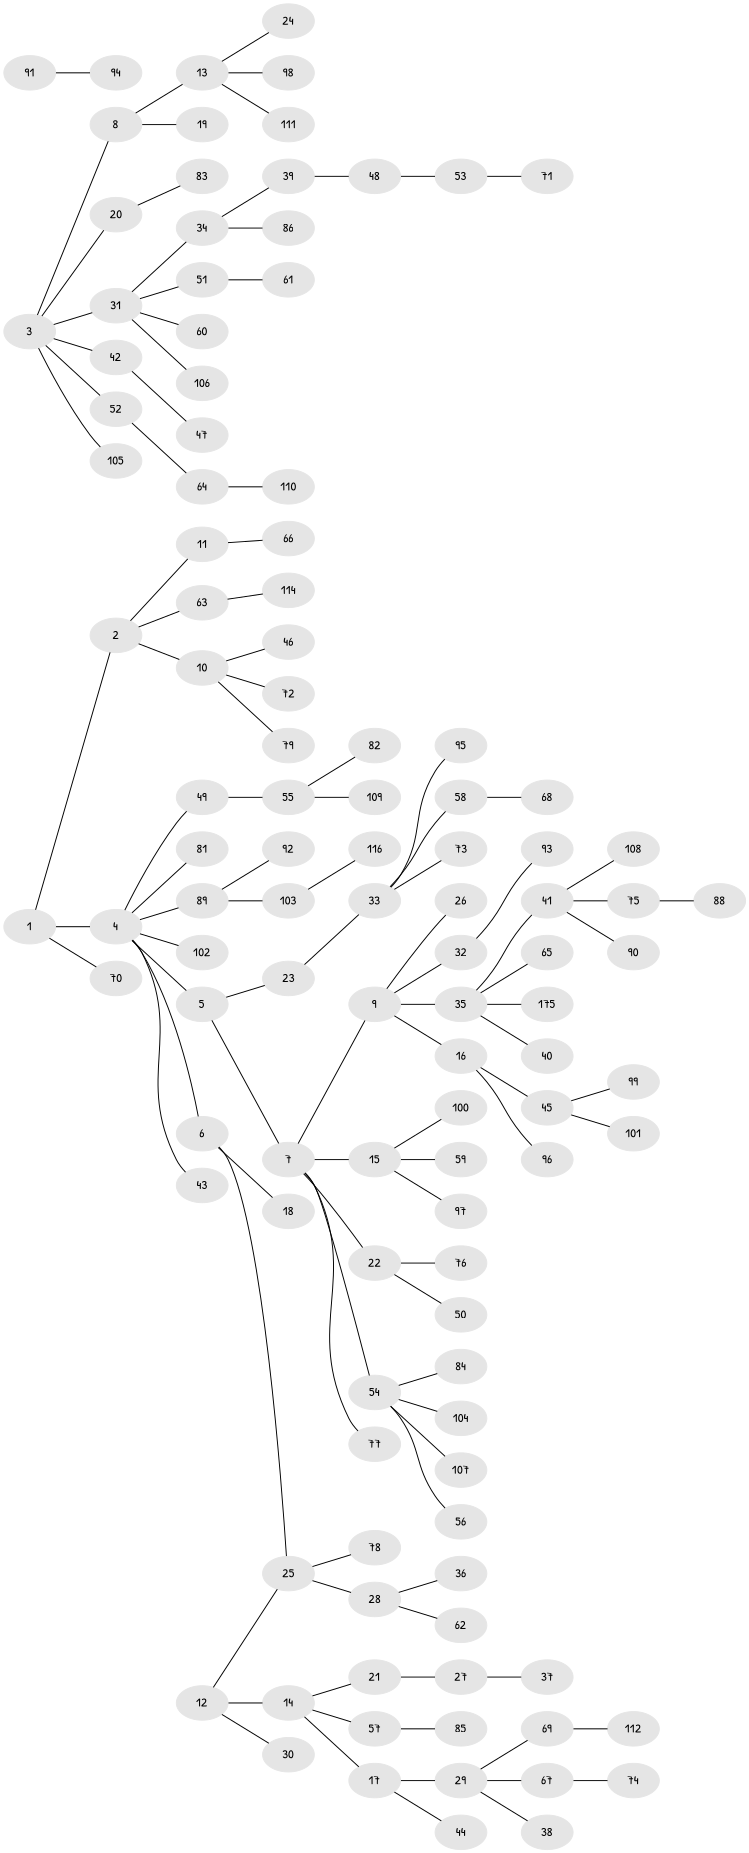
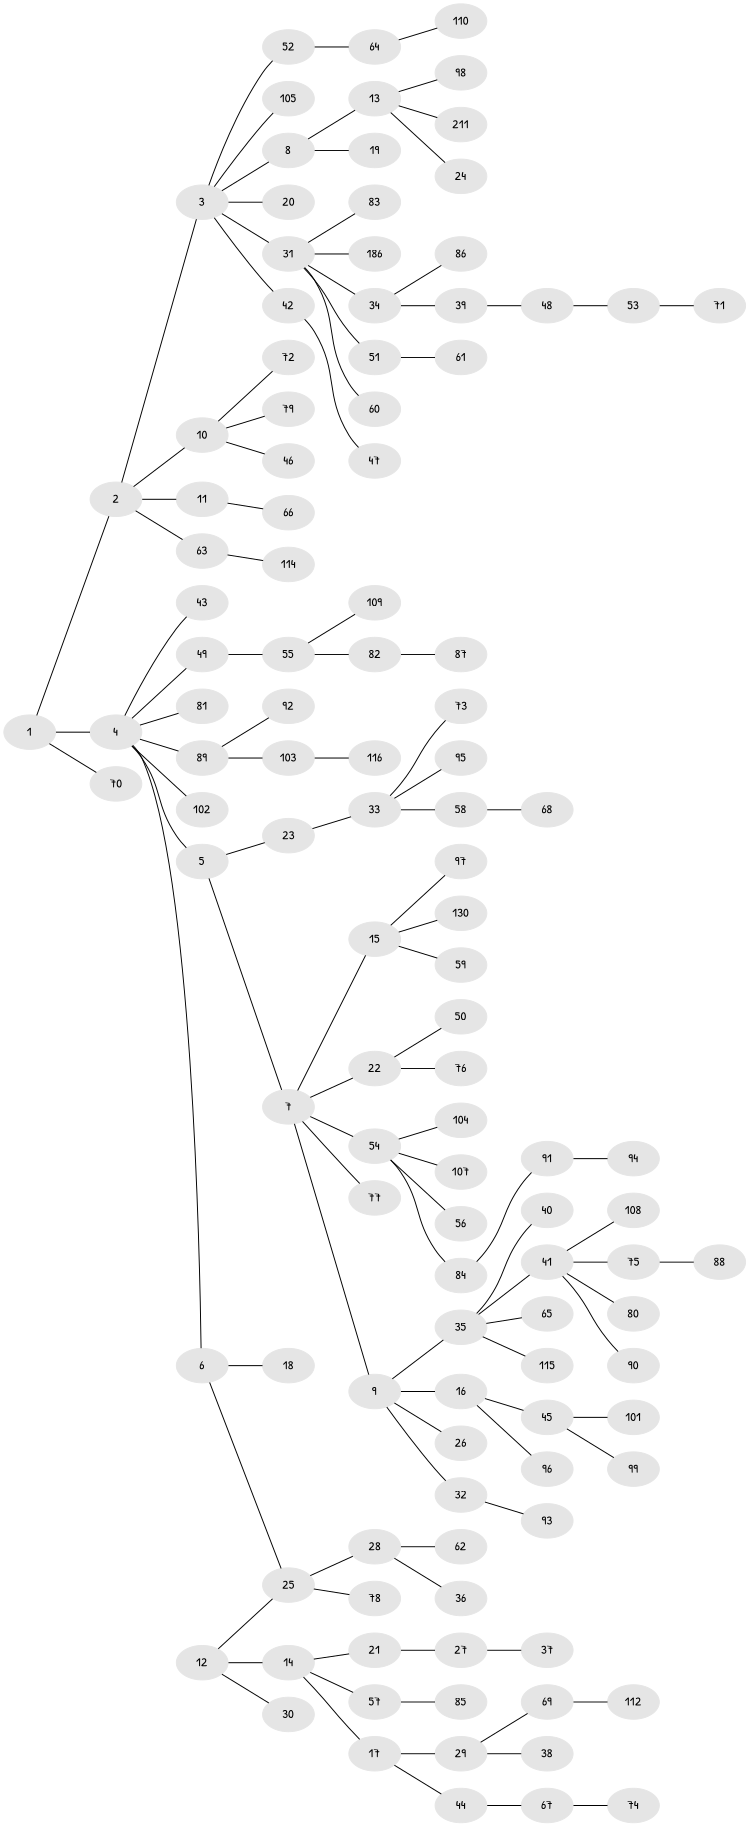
node "111": label "111" -> "211"
edge "83" -- "20": now "83" -- "31"
edge "3" -- "2": added
node "106": label "106" -> "186"
node "87": added
node "175": label "175" -> "115"
node "100": label "100" -> "130"
edge "91" -- "84": added
node "80": added
edge "29" -- "67": now "44" -- "67"
